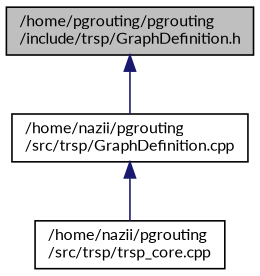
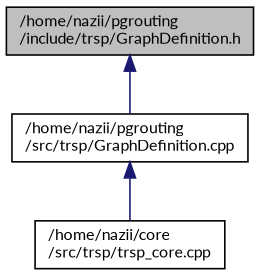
node "/home/pgrouting/pgrouting /include/trsp/GraphDefinition.h": label "/home/pgrouting/pgrouting /include/trsp/GraphDefinition.h" -> "/home/nazii/pgrouting /include/trsp/GraphDefinition.h"
node "/home/nazii/pgrouting /src/trsp/trsp_core.cpp": label "/home/nazii/pgrouting /src/trsp/trsp_core.cpp" -> "/home/nazii/core /src/trsp/trsp_core.cpp"
